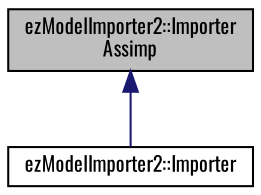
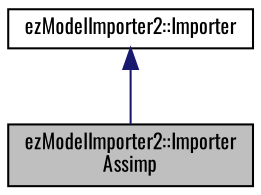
edge "ezModelImporter2::Importer" -> "ezModelImporter2::Importer Assimp": reversed
